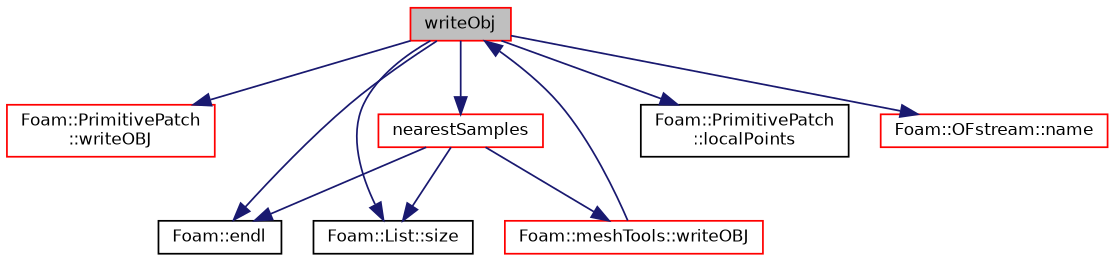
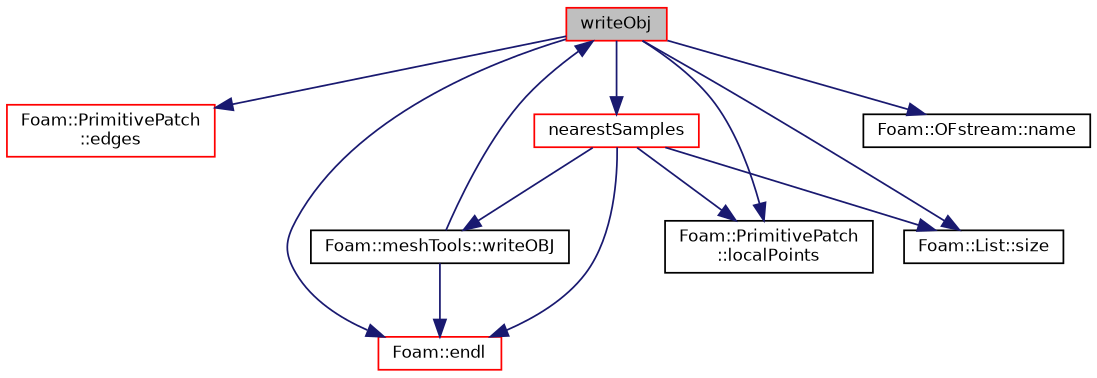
node "Foam::PrimitivePatch ::writeOBJ": label "Foam::PrimitivePatch ::writeOBJ" -> "Foam::PrimitivePatch ::edges"
node "Foam::OFstream::name": color red -> black
edge "nearestSamples" -> "Foam::PrimitivePatch ::localPoints": added
node "Foam::endl": color black -> red
node "Foam::meshTools::writeOBJ": color red -> black
edge "Foam::meshTools::writeOBJ" -> "Foam::endl": added
